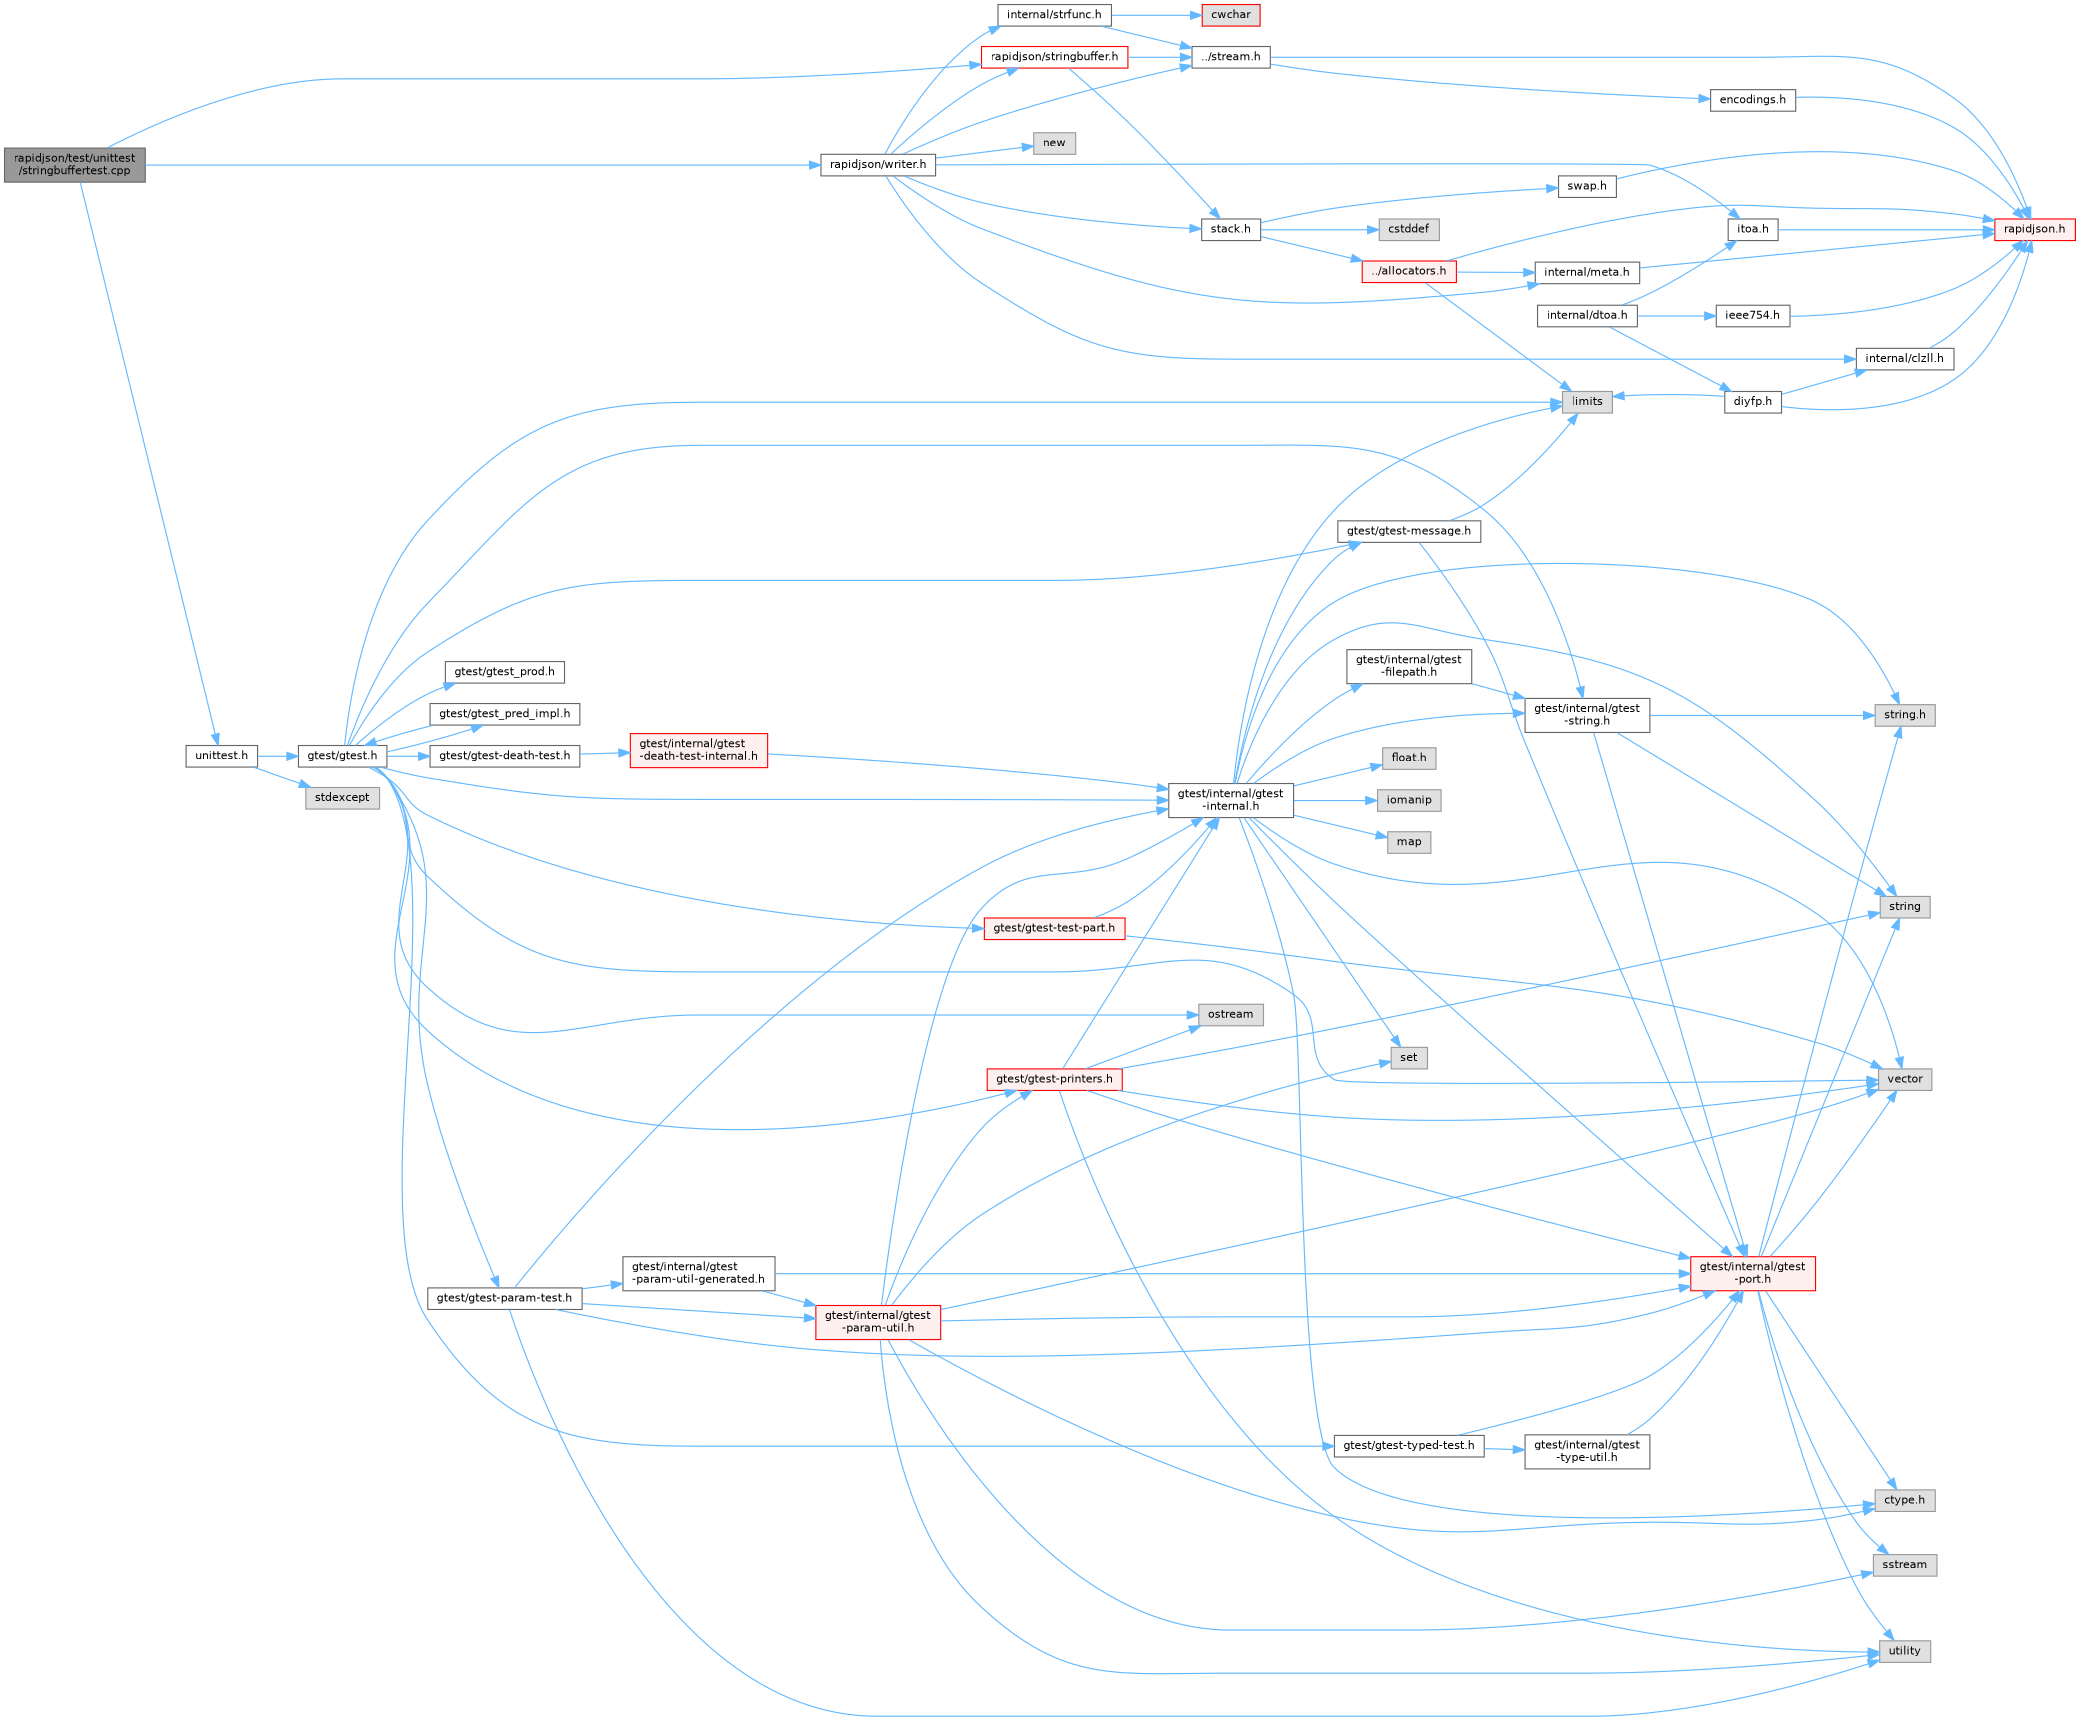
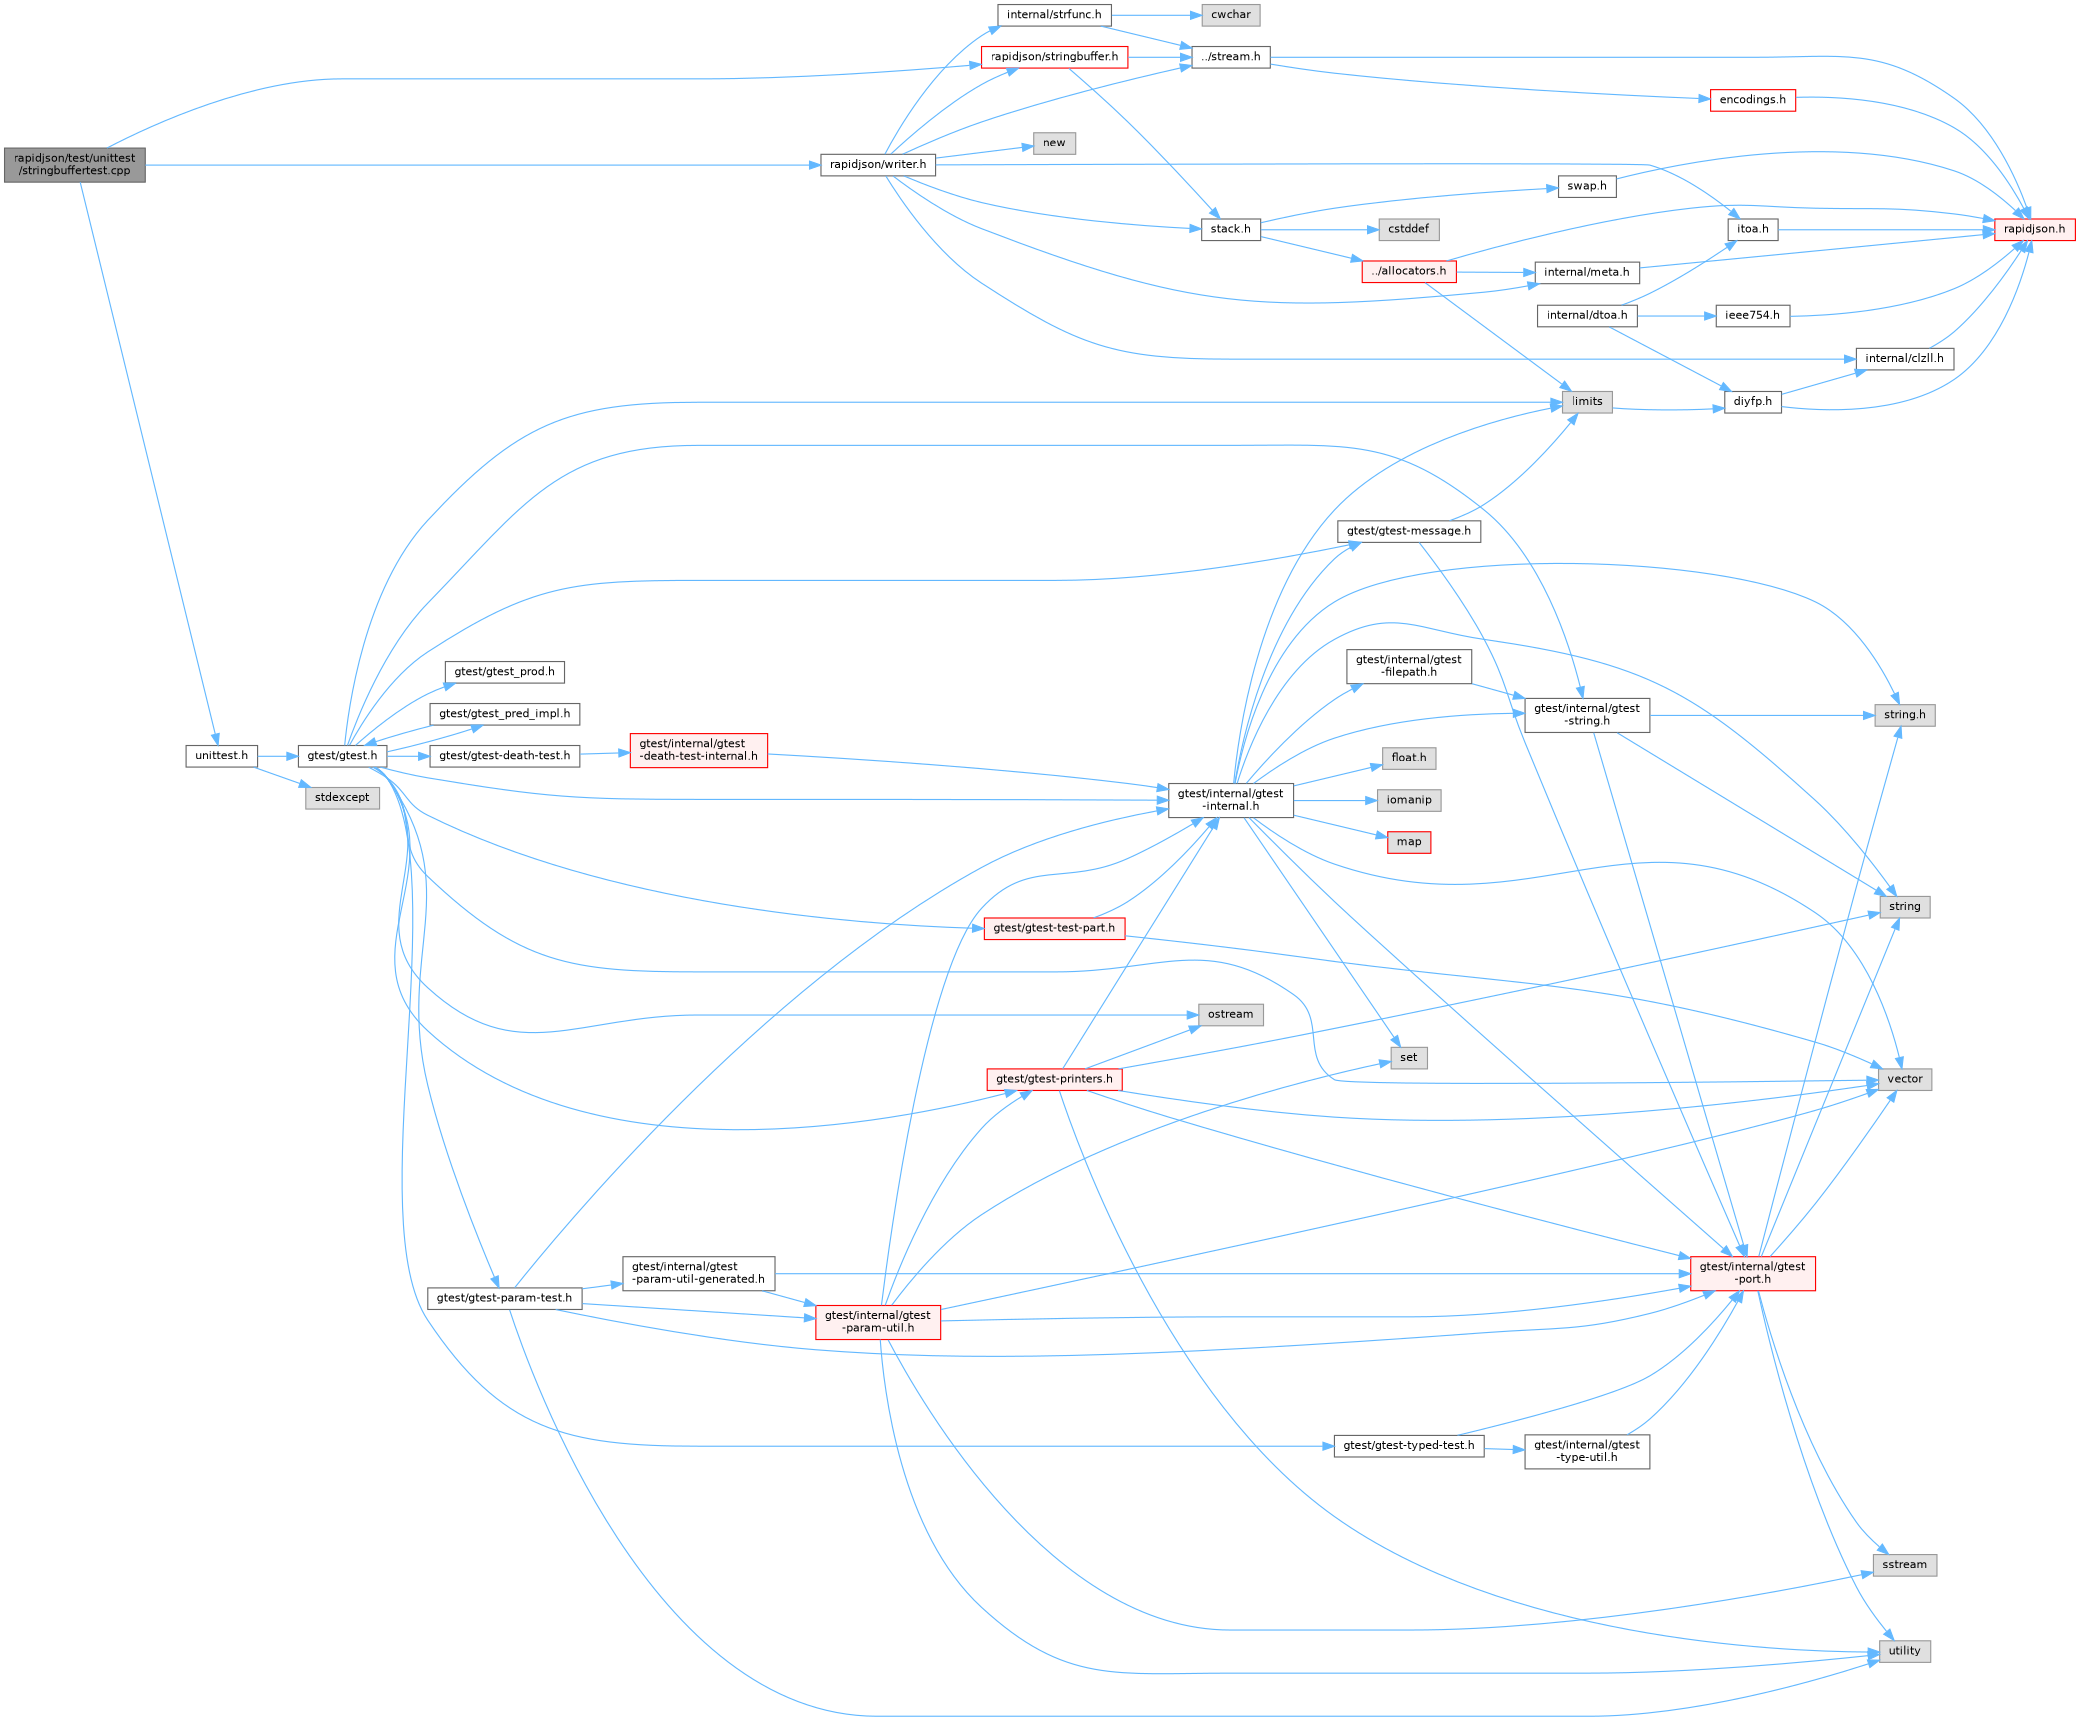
node "cwchar": color red -> grey60
node "encodings.h": color grey40 -> red
edge "diyfp.h" -> "limits": reversed
node "map": color grey60 -> red
node "ctype.h": removed
